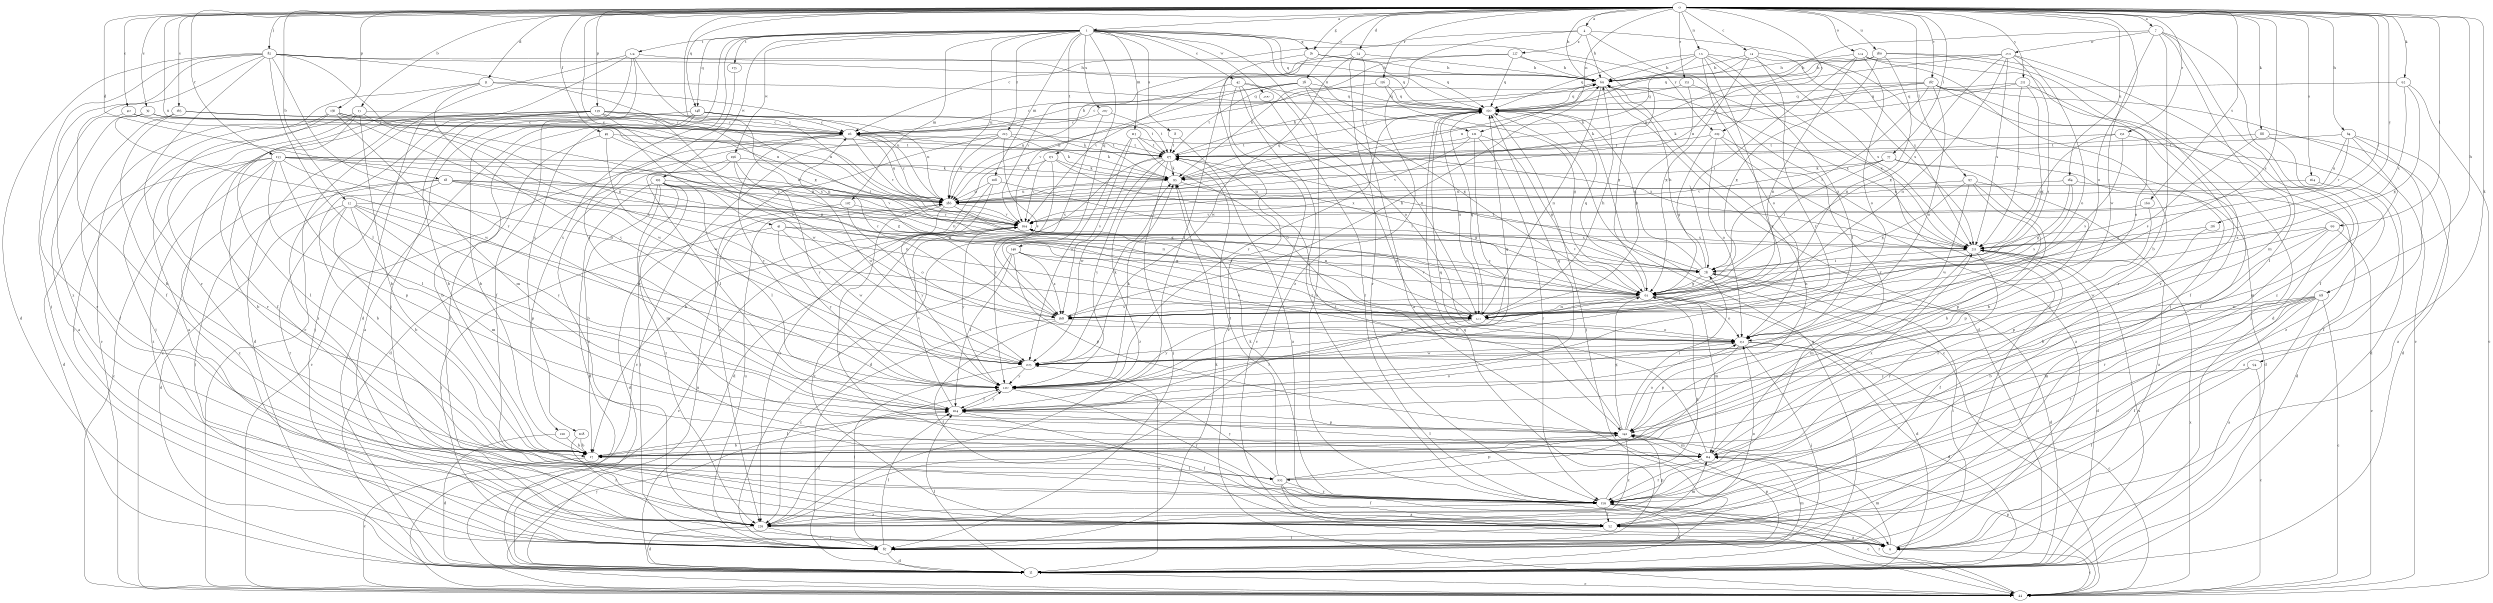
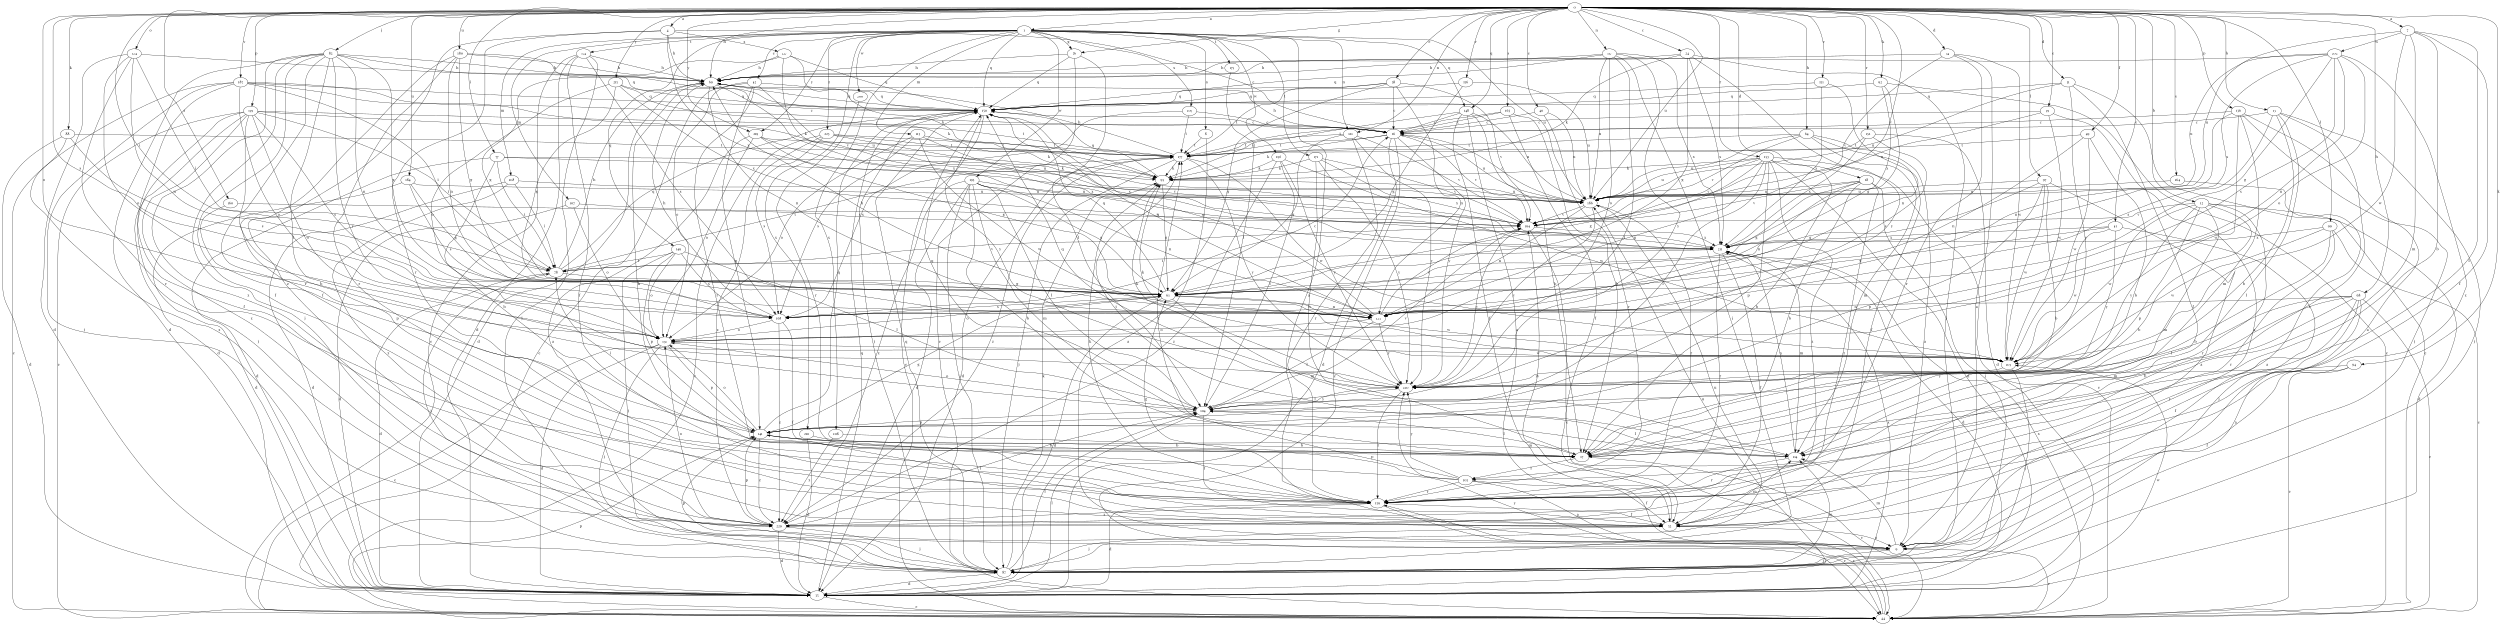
node "216": removed
edge "9" -> "87": added, label "j"
